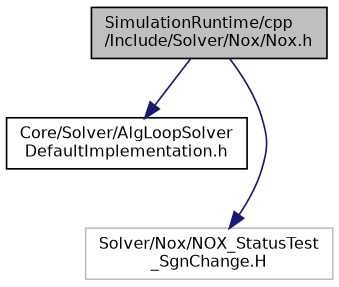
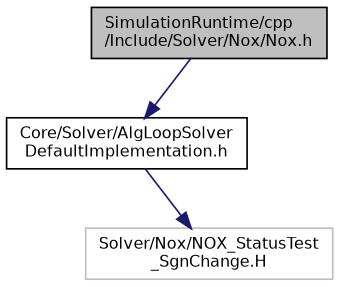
edge "SimulationRuntime/cpp /Include/Solver/Nox/Nox.h" -> "Solver/Nox/NOX_StatusTest _SgnChange.H": now "Core/Solver/AlgLoopSolver DefaultImplementation.h" -> "Solver/Nox/NOX_StatusTest _SgnChange.H"
